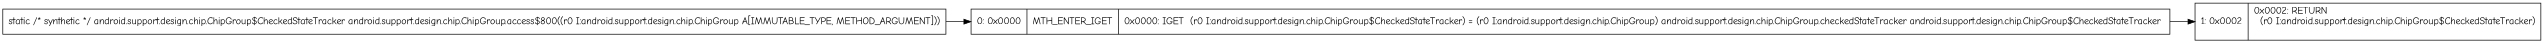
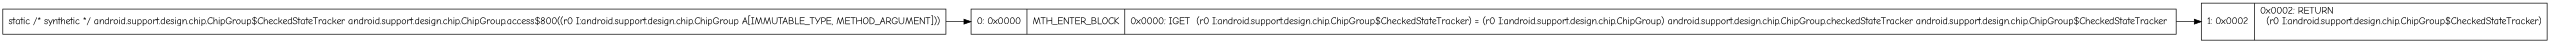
node "0: 0x0000": text "MTH_ENTER_IGET" -> "MTH_ENTER_BLOCK"
